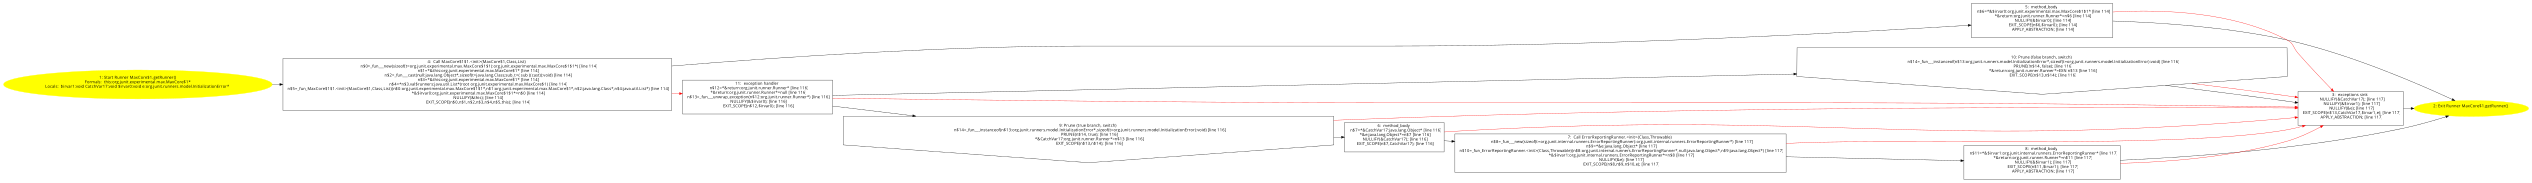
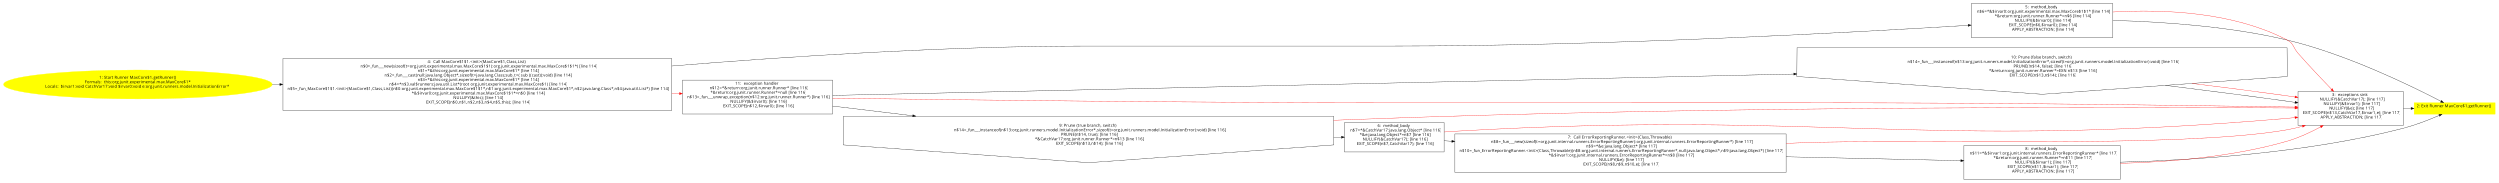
node "2: Exit Runner MaxCore$1.getRunner()": shape ellipse -> box
